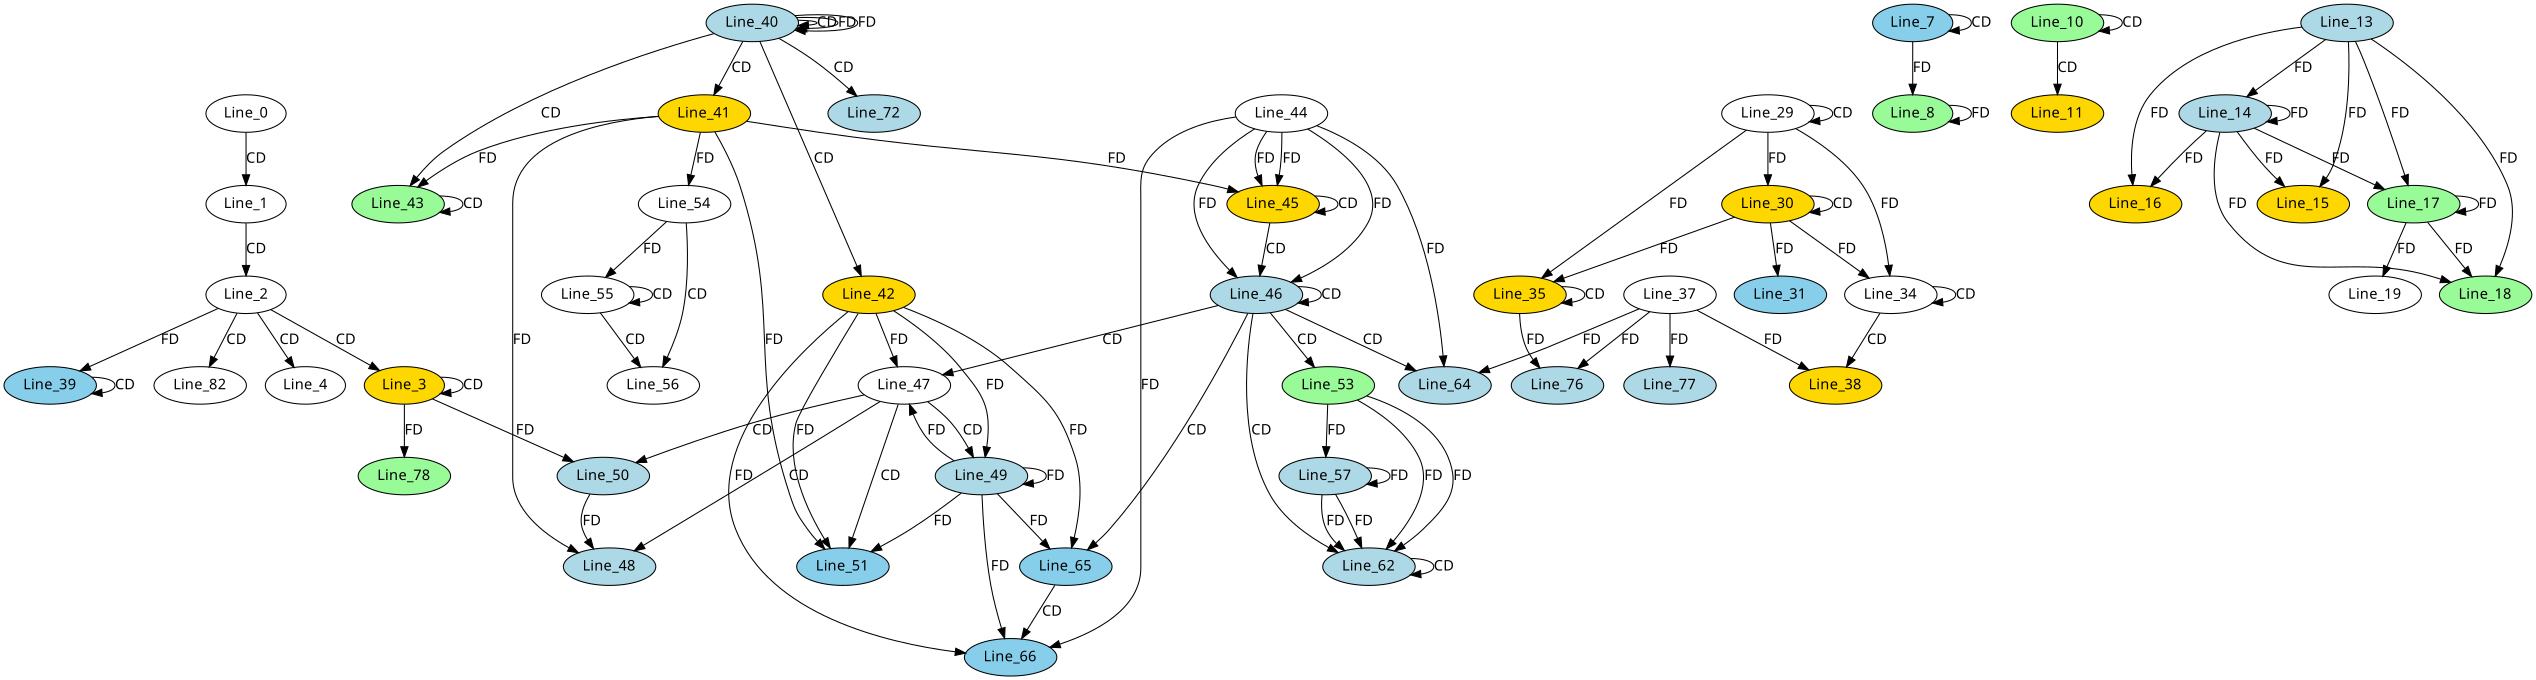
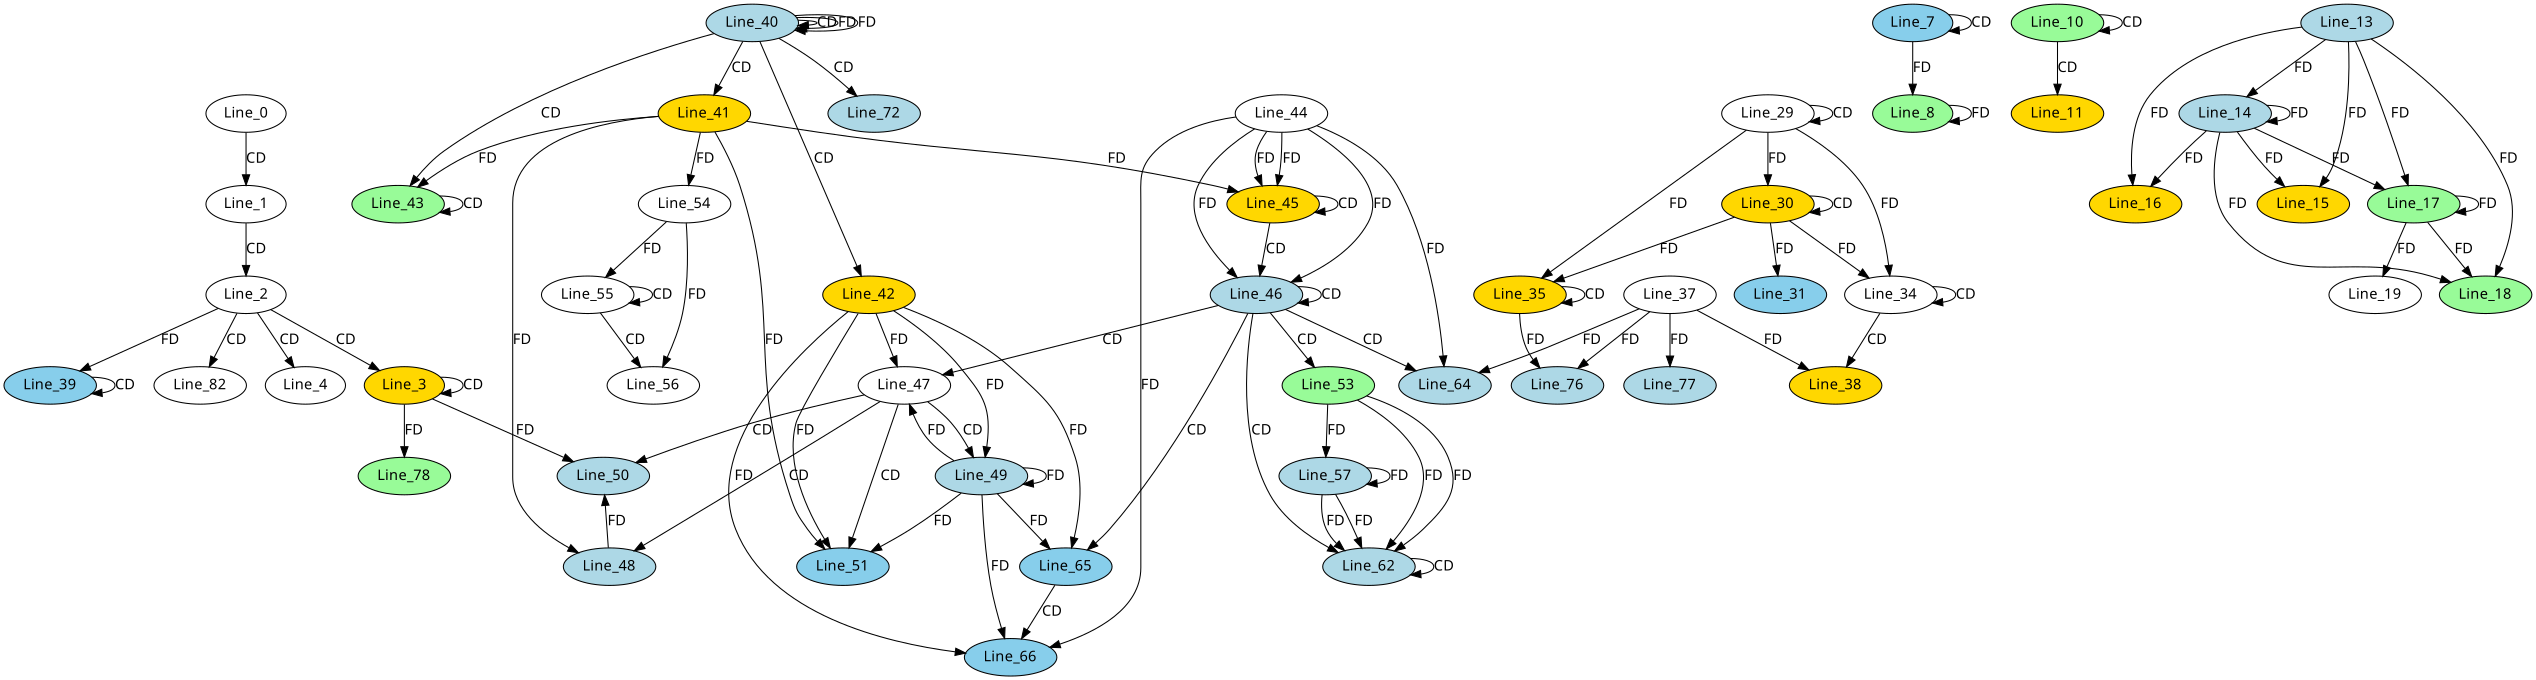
edge "Line_54" -> "Line_56": label "CD" -> "FD"
edge "Line_50" -> "Line_48": reversed
